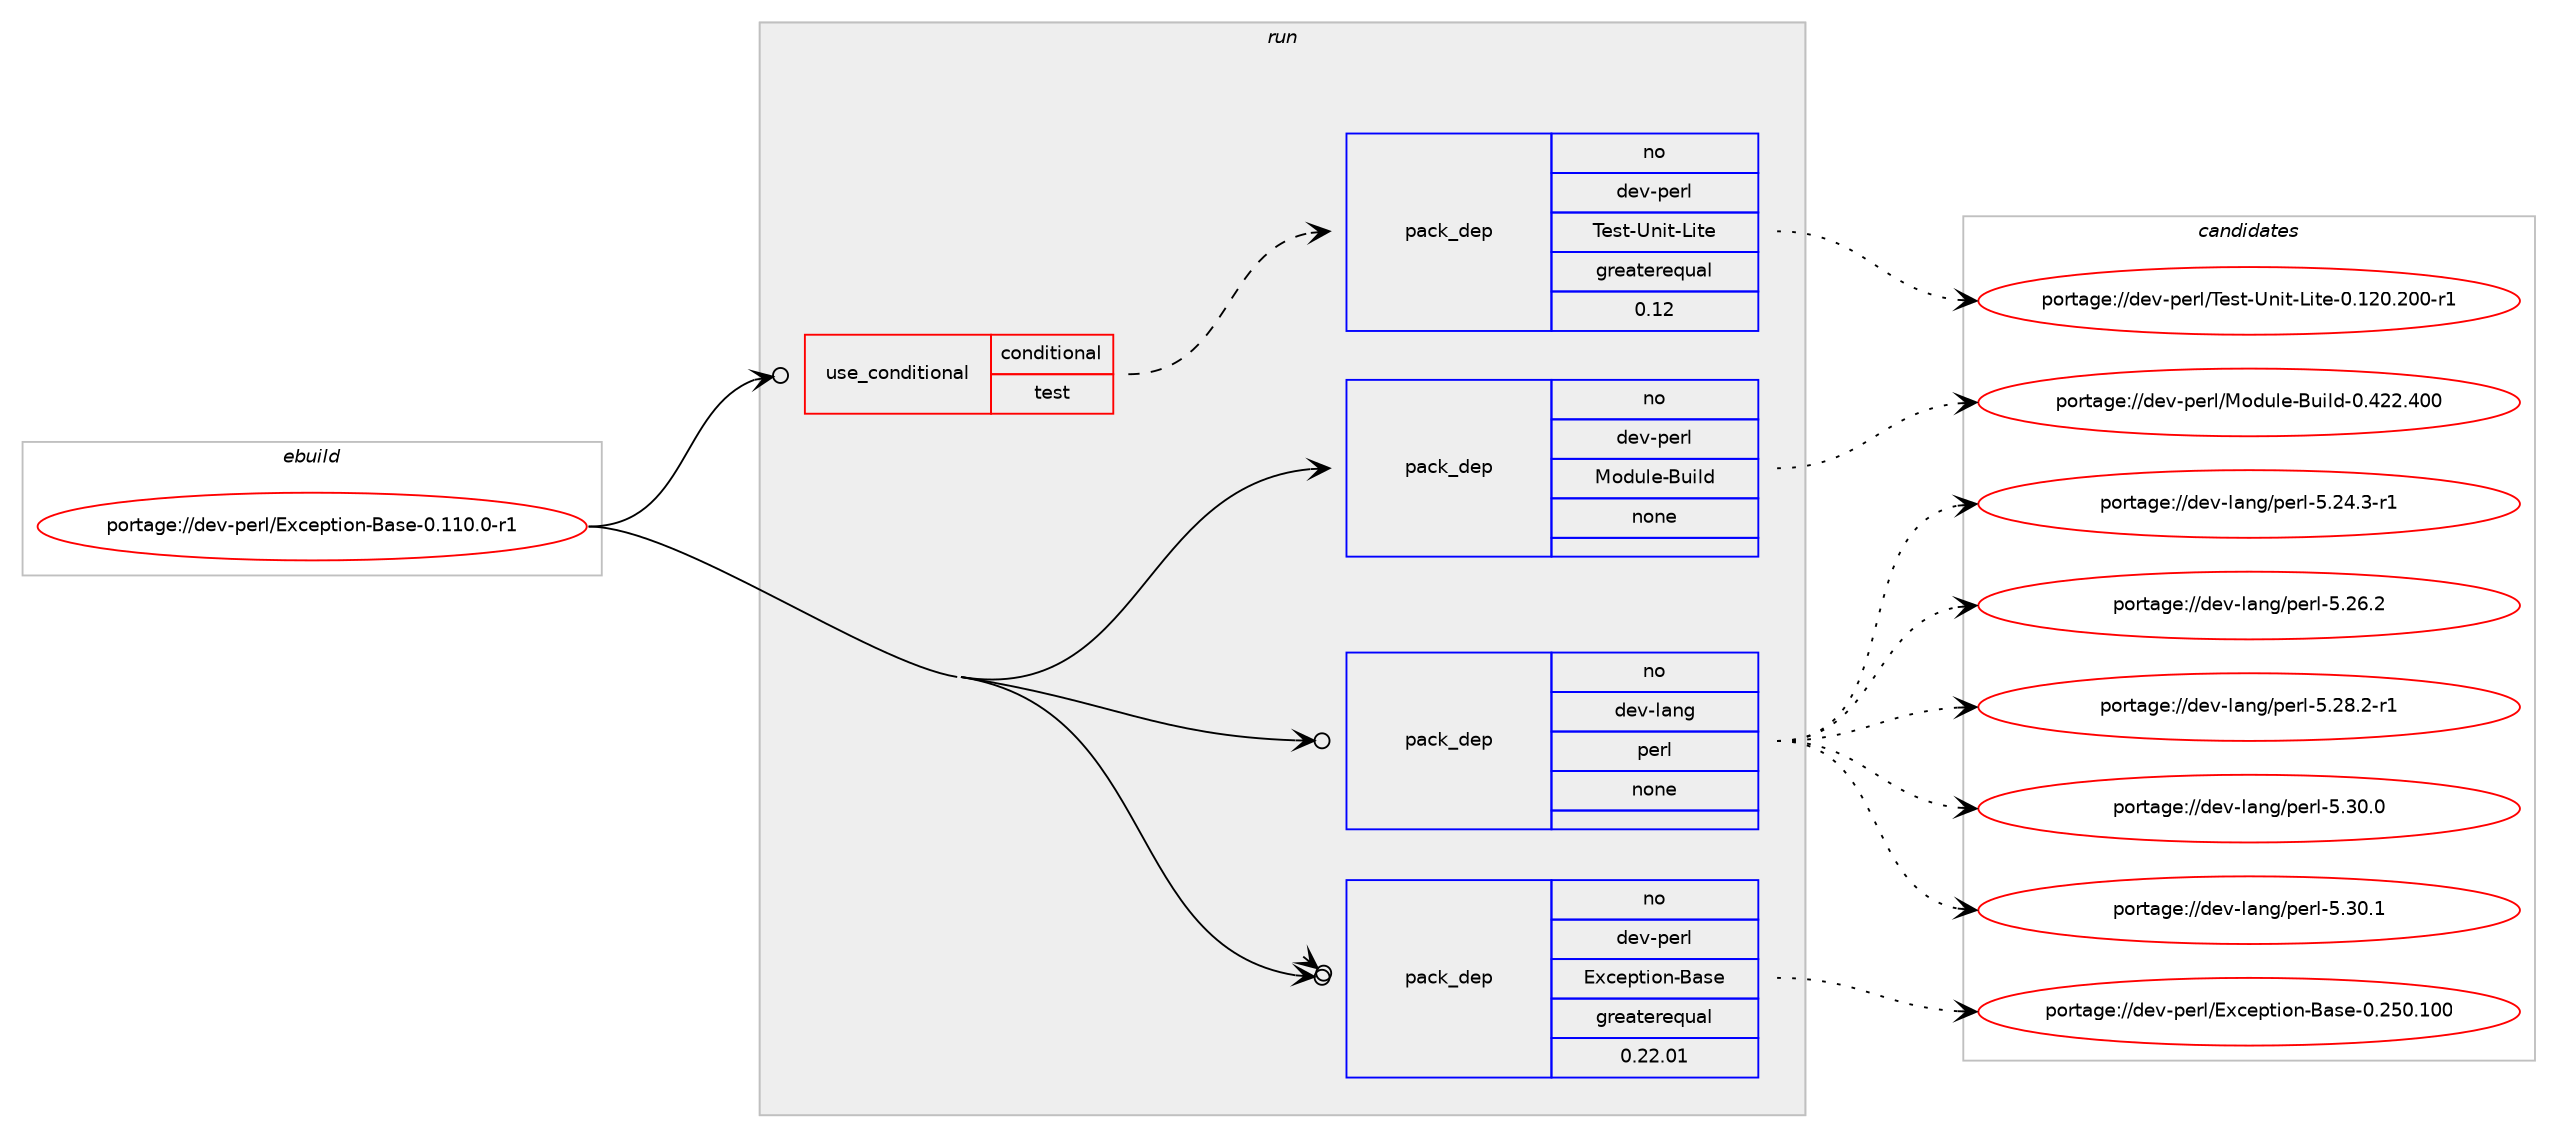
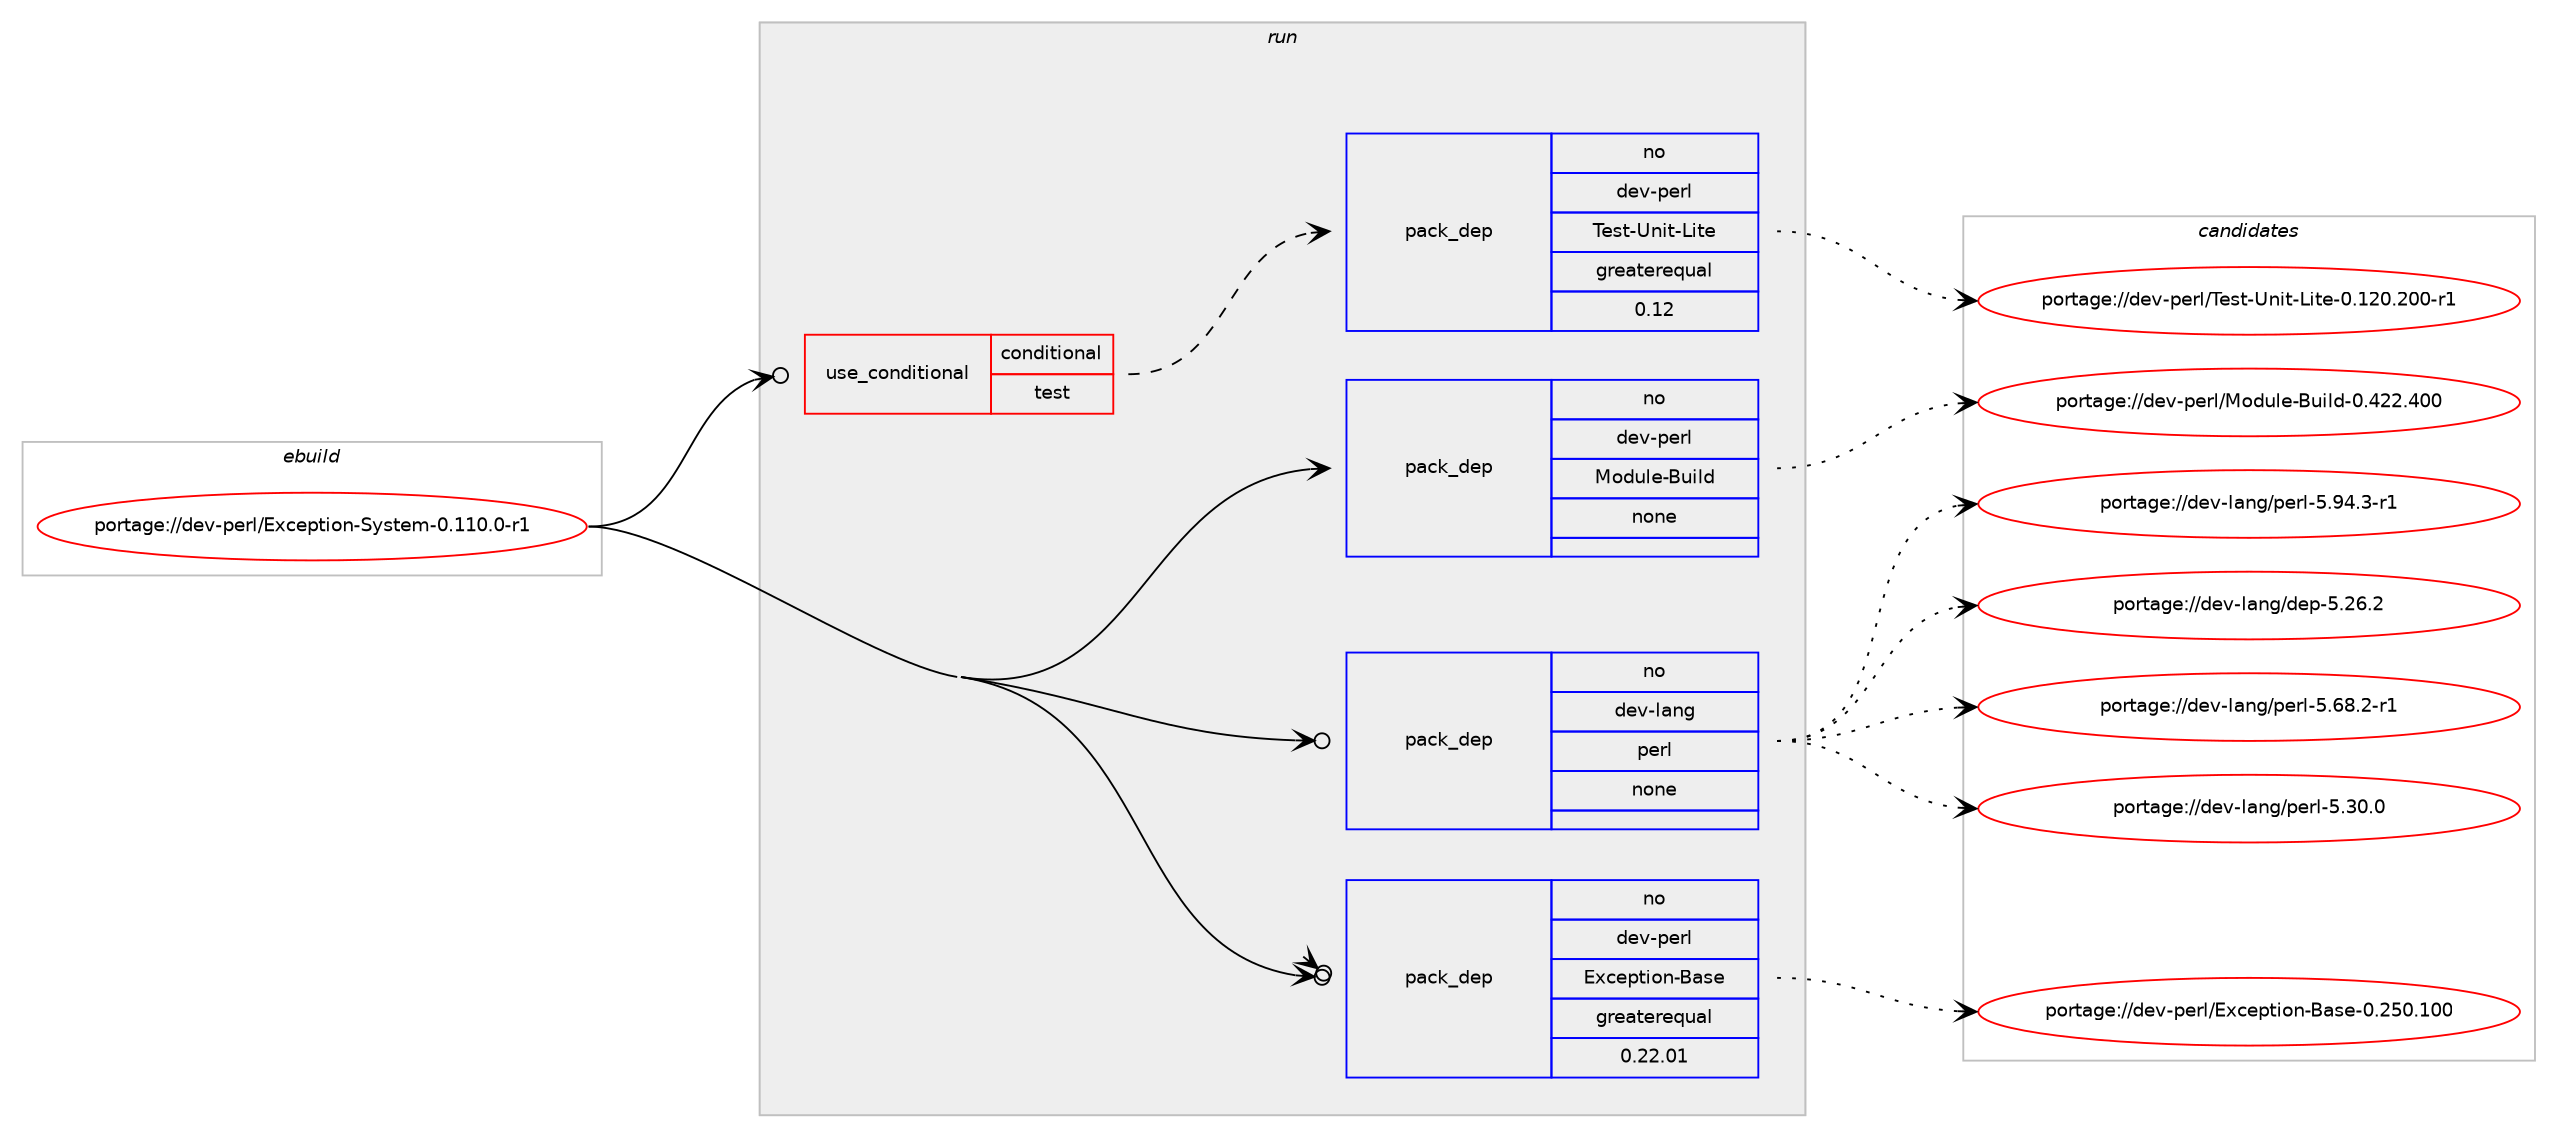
node "portage://dev-lang/perl-5.24.3-r1": label "portage://dev-lang/perl-5.24.3-r1" -> "portage://dev-lang/perl-5.94.3-r1"
node "portage://dev-perl/Exception-Base-0.110.0-r1": label "portage://dev-perl/Exception-Base-0.110.0-r1" -> "portage://dev-perl/Exception-System-0.110.0-r1"
node "portage://dev-lang/perl-5.26.2": label "portage://dev-lang/perl-5.26.2" -> "portage://dev-lang/dep-5.26.2"
node "portage://dev-lang/perl-5.28.2-r1": label "portage://dev-lang/perl-5.28.2-r1" -> "portage://dev-lang/perl-5.68.2-r1"
node "portage://dev-lang/perl-5.30.1": removed
